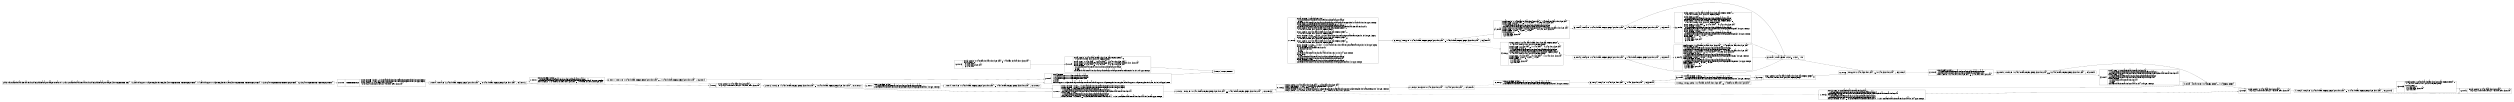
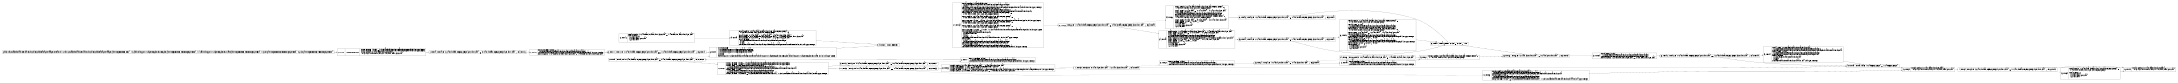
node "31: 0x0095": removed
node "4: 0x0013": removed
